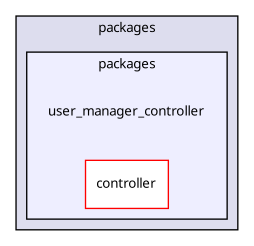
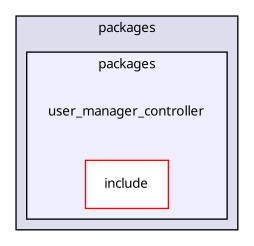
node "controller": label "controller" -> "include"
